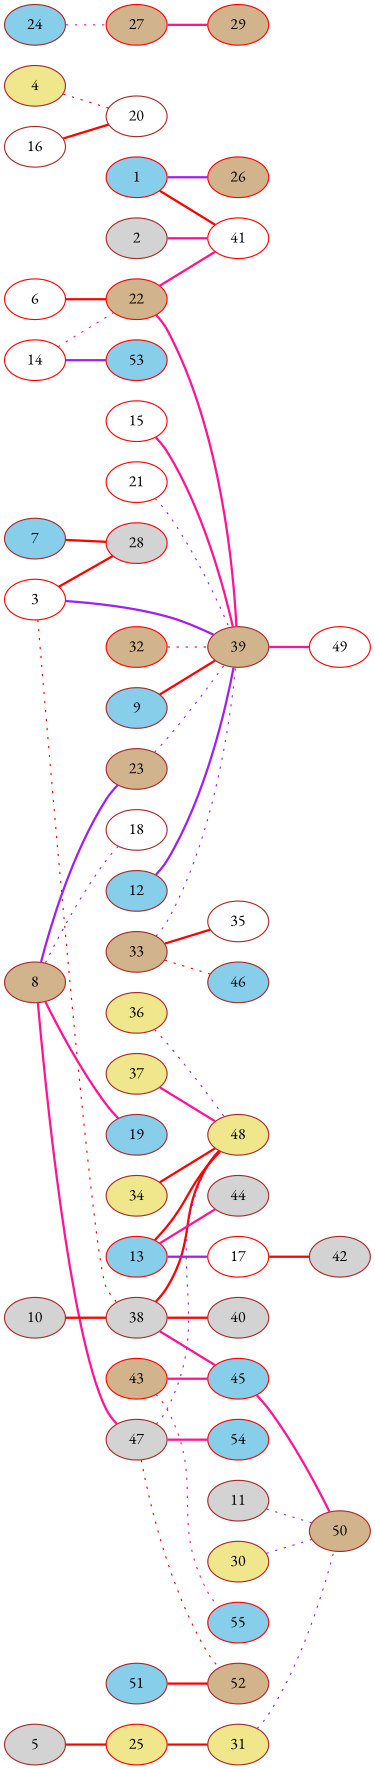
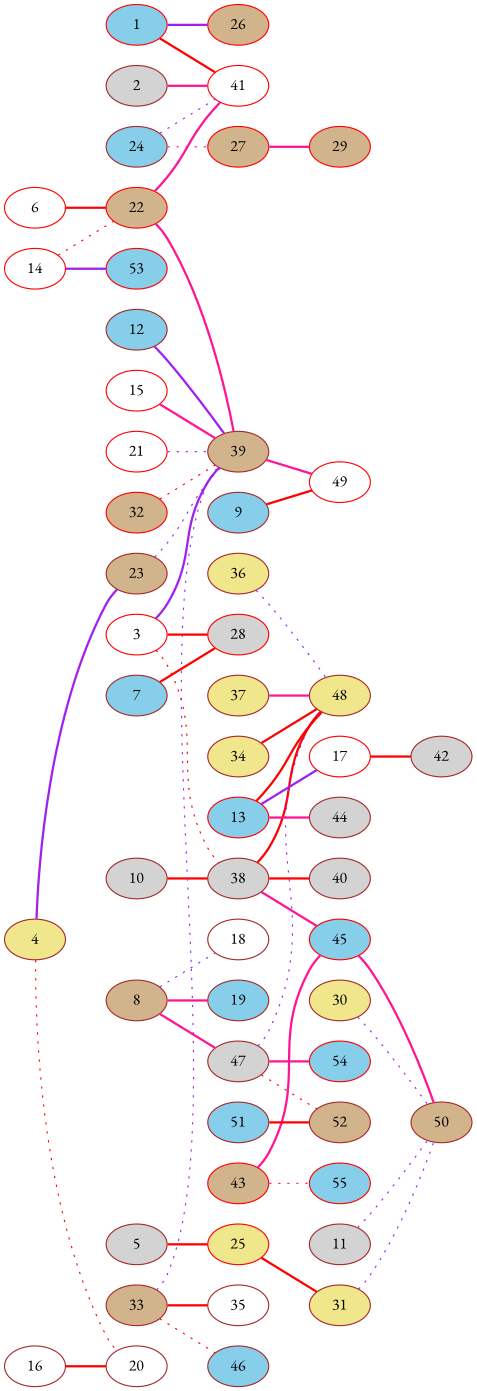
edge "41" -- "24": added
edge "22" -- "14": color deeppink -> red
edge "39" -- "9": now "49" -- "9"
edge "23" -- "8": now "23" -- "4"
